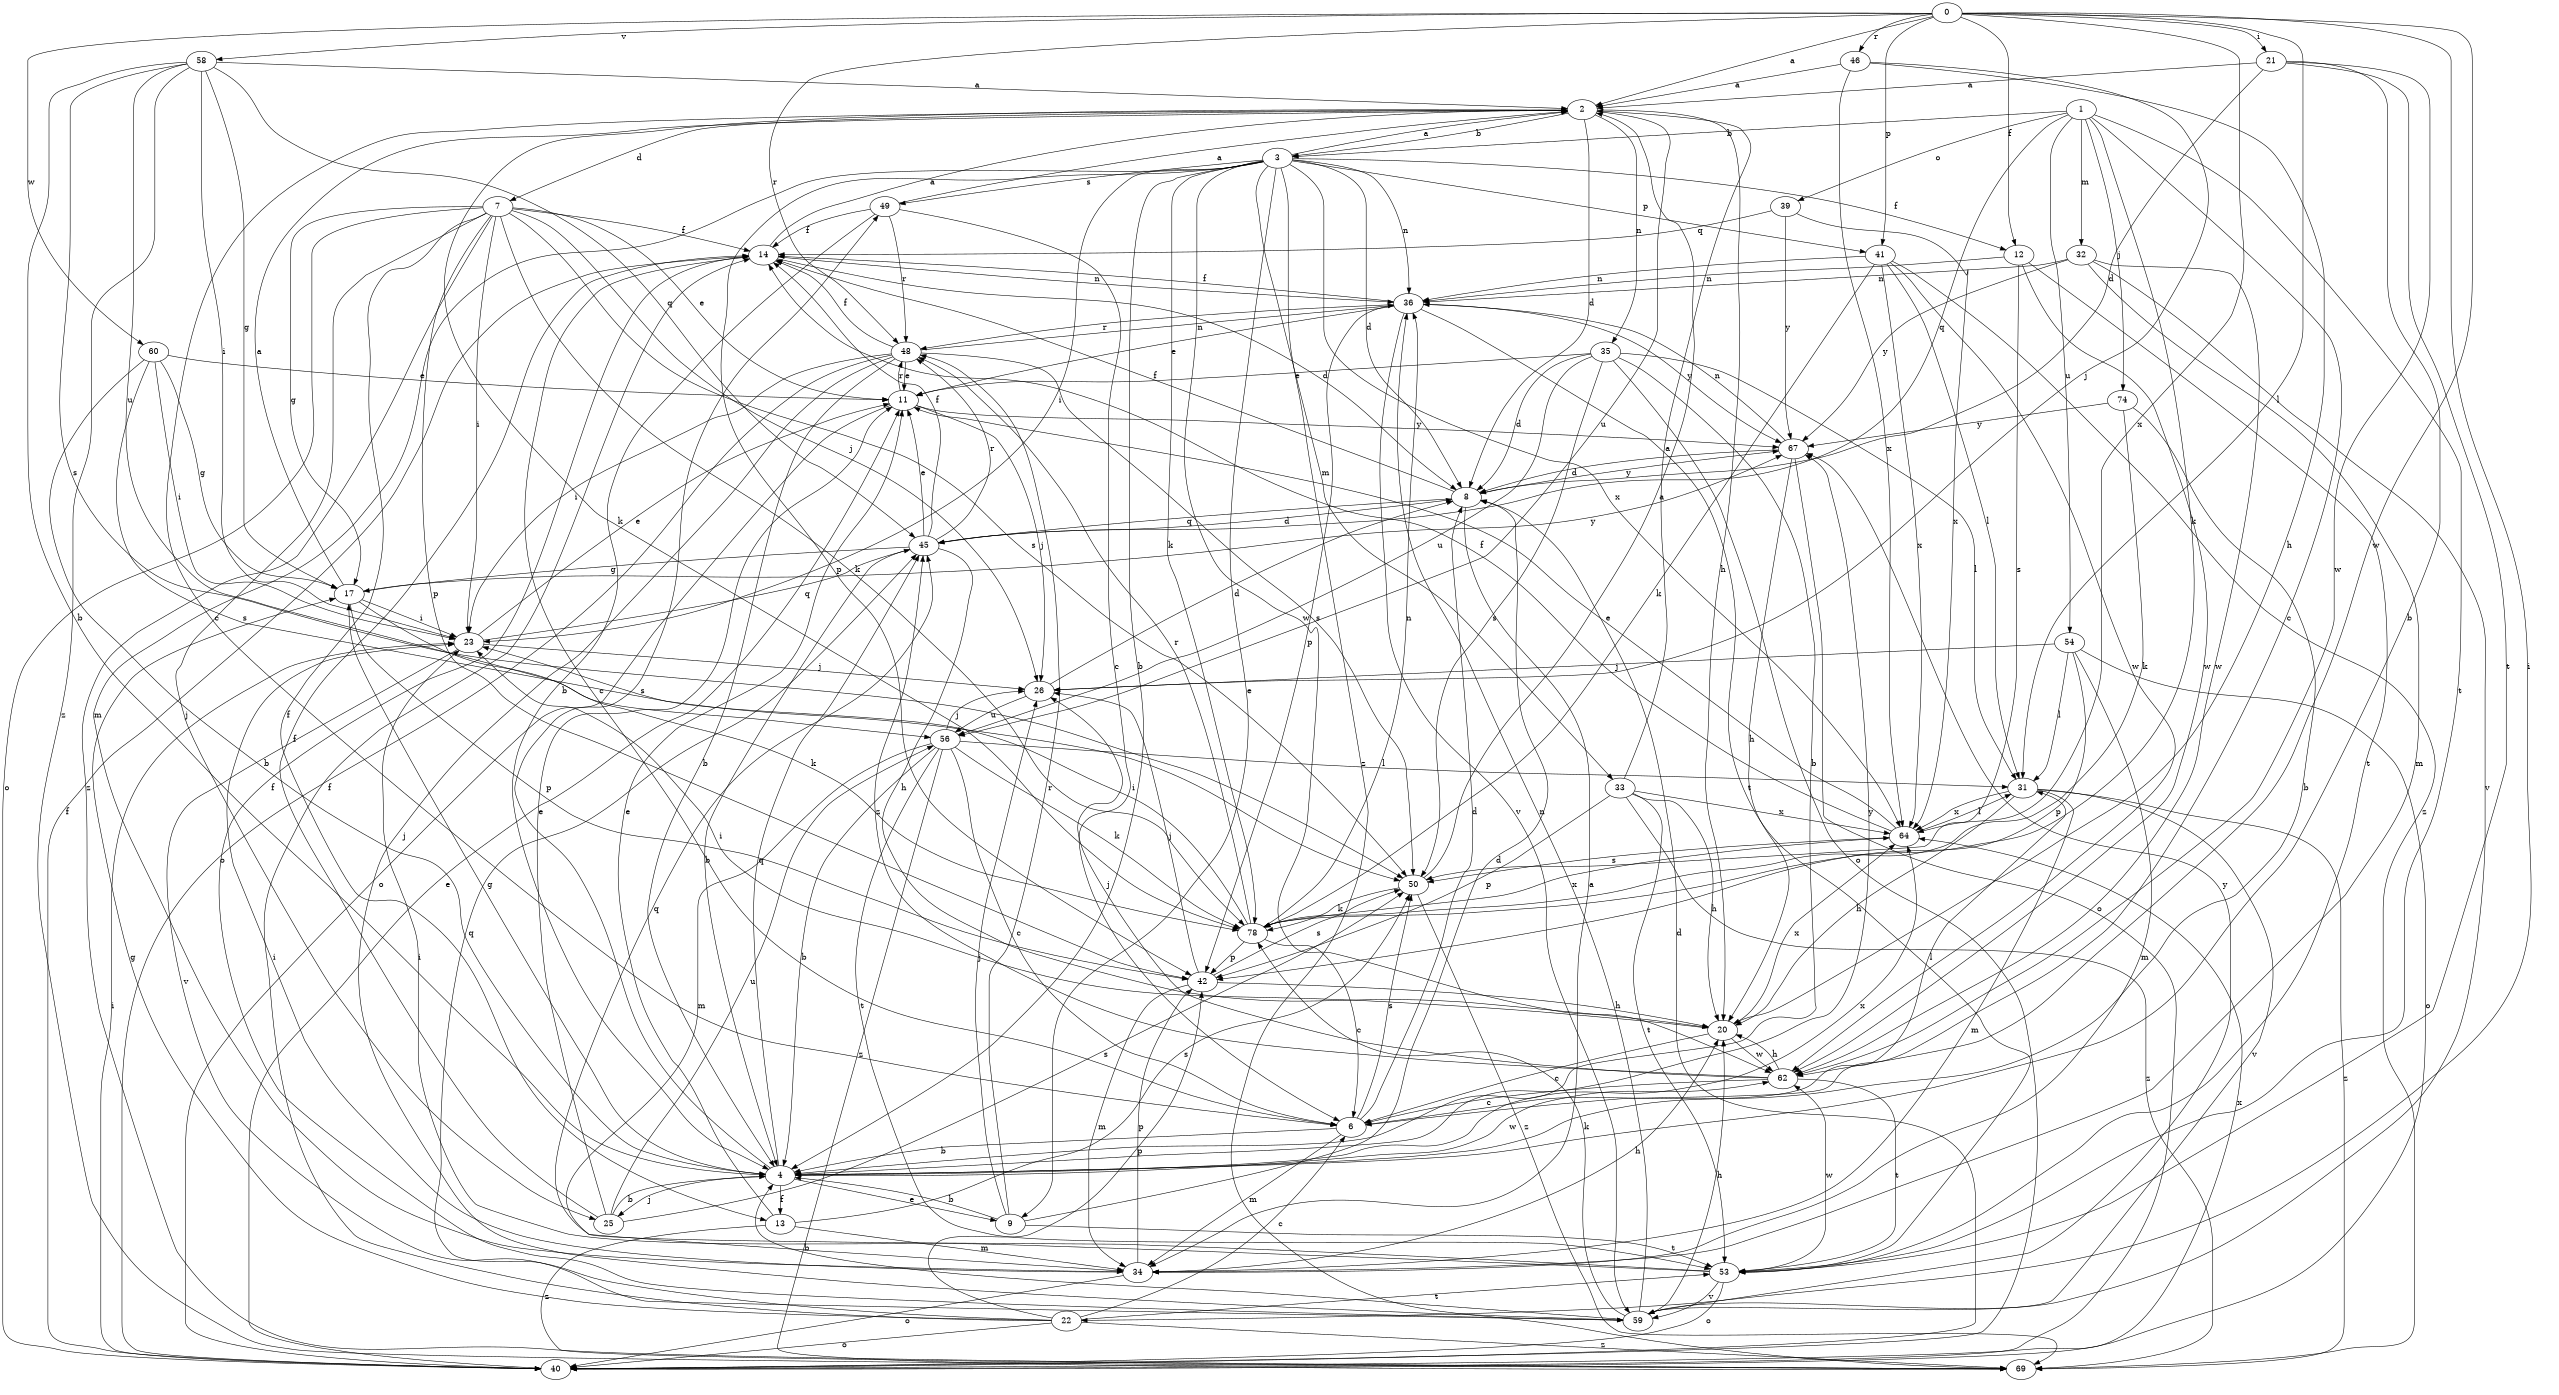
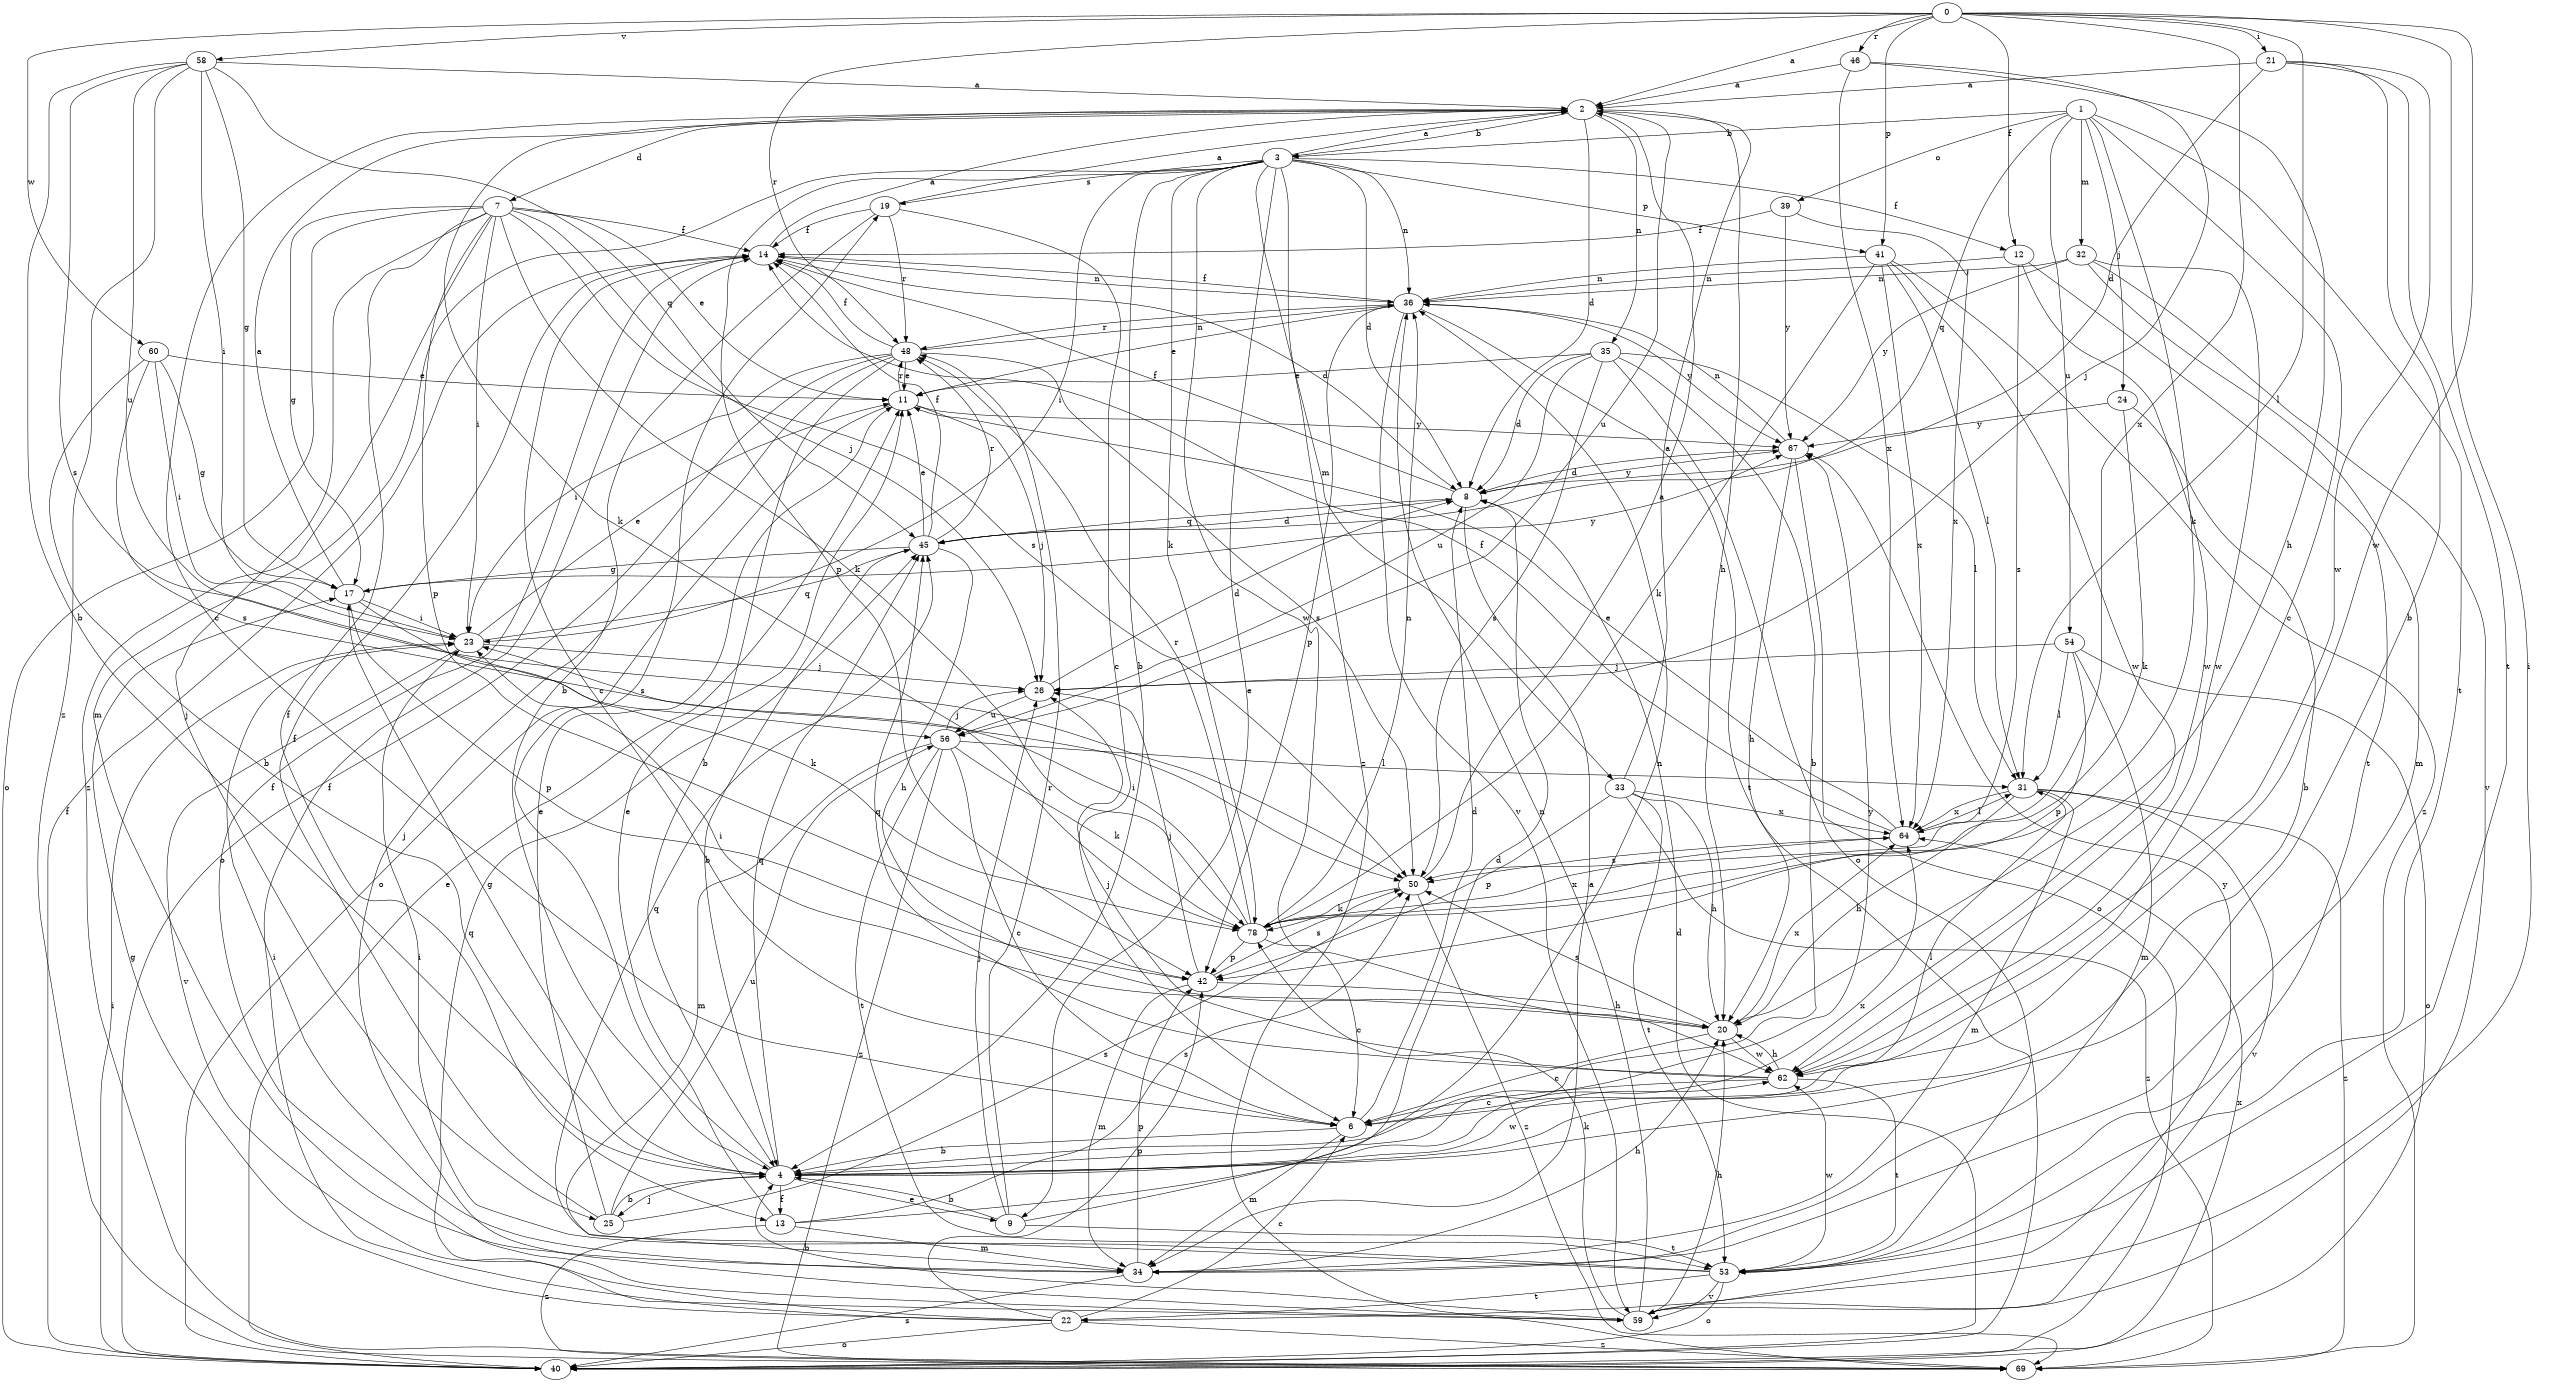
node "49": label "49" -> "19"
edge "39" -> "14": label "q" -> "f"
node "74": label "74" -> "24"
edge "3" -> "64": removed, label "x"
edge "62" -> "45": label "z" -> "q"
edge "56" -> "4": removed, label "b"
edge "13" -> "36": added, label "n"
edge "6" -> "50": now "20" -> "50"
edge "22" -> "53": reversed
edge "34" -> "40": label "o" -> "s"
